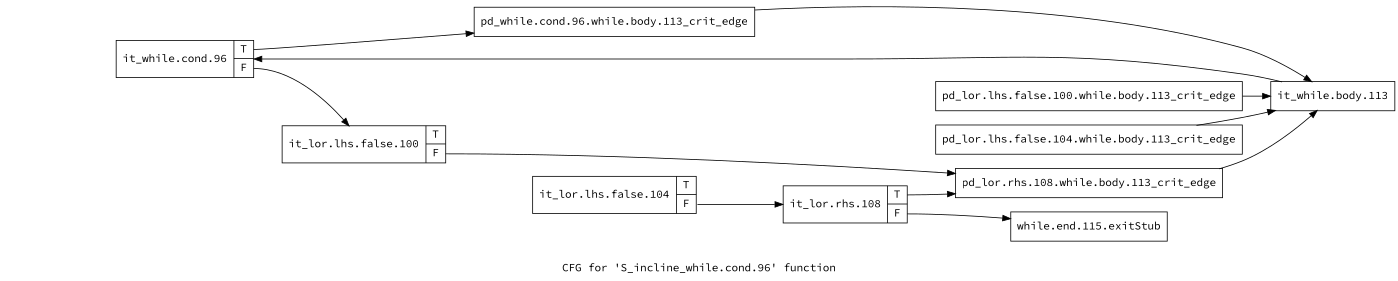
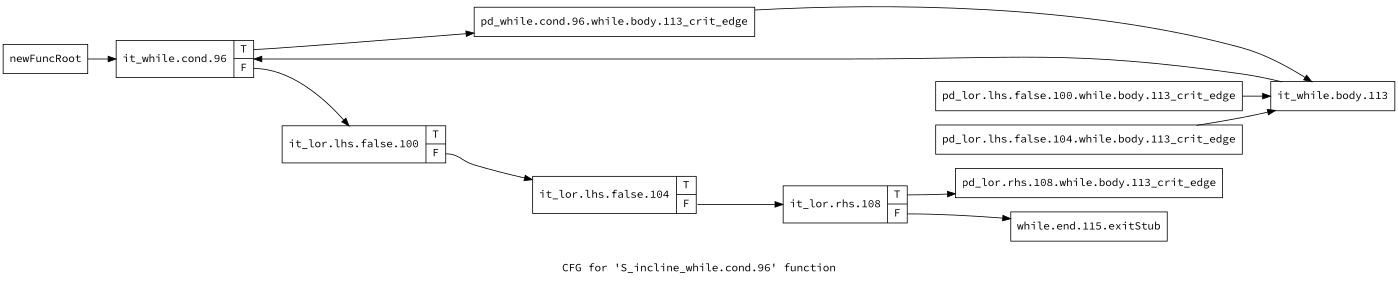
node "newFuncRoot": added
edge "pd_lor.rhs.108.while.body.113_crit_edge" -> "it_while.body.113": removed
edge "it_lor.lhs.false.100" -> "pd_lor.rhs.108.while.body.113_crit_edge": now "it_lor.lhs.false.100" -> "it_lor.lhs.false.104"
